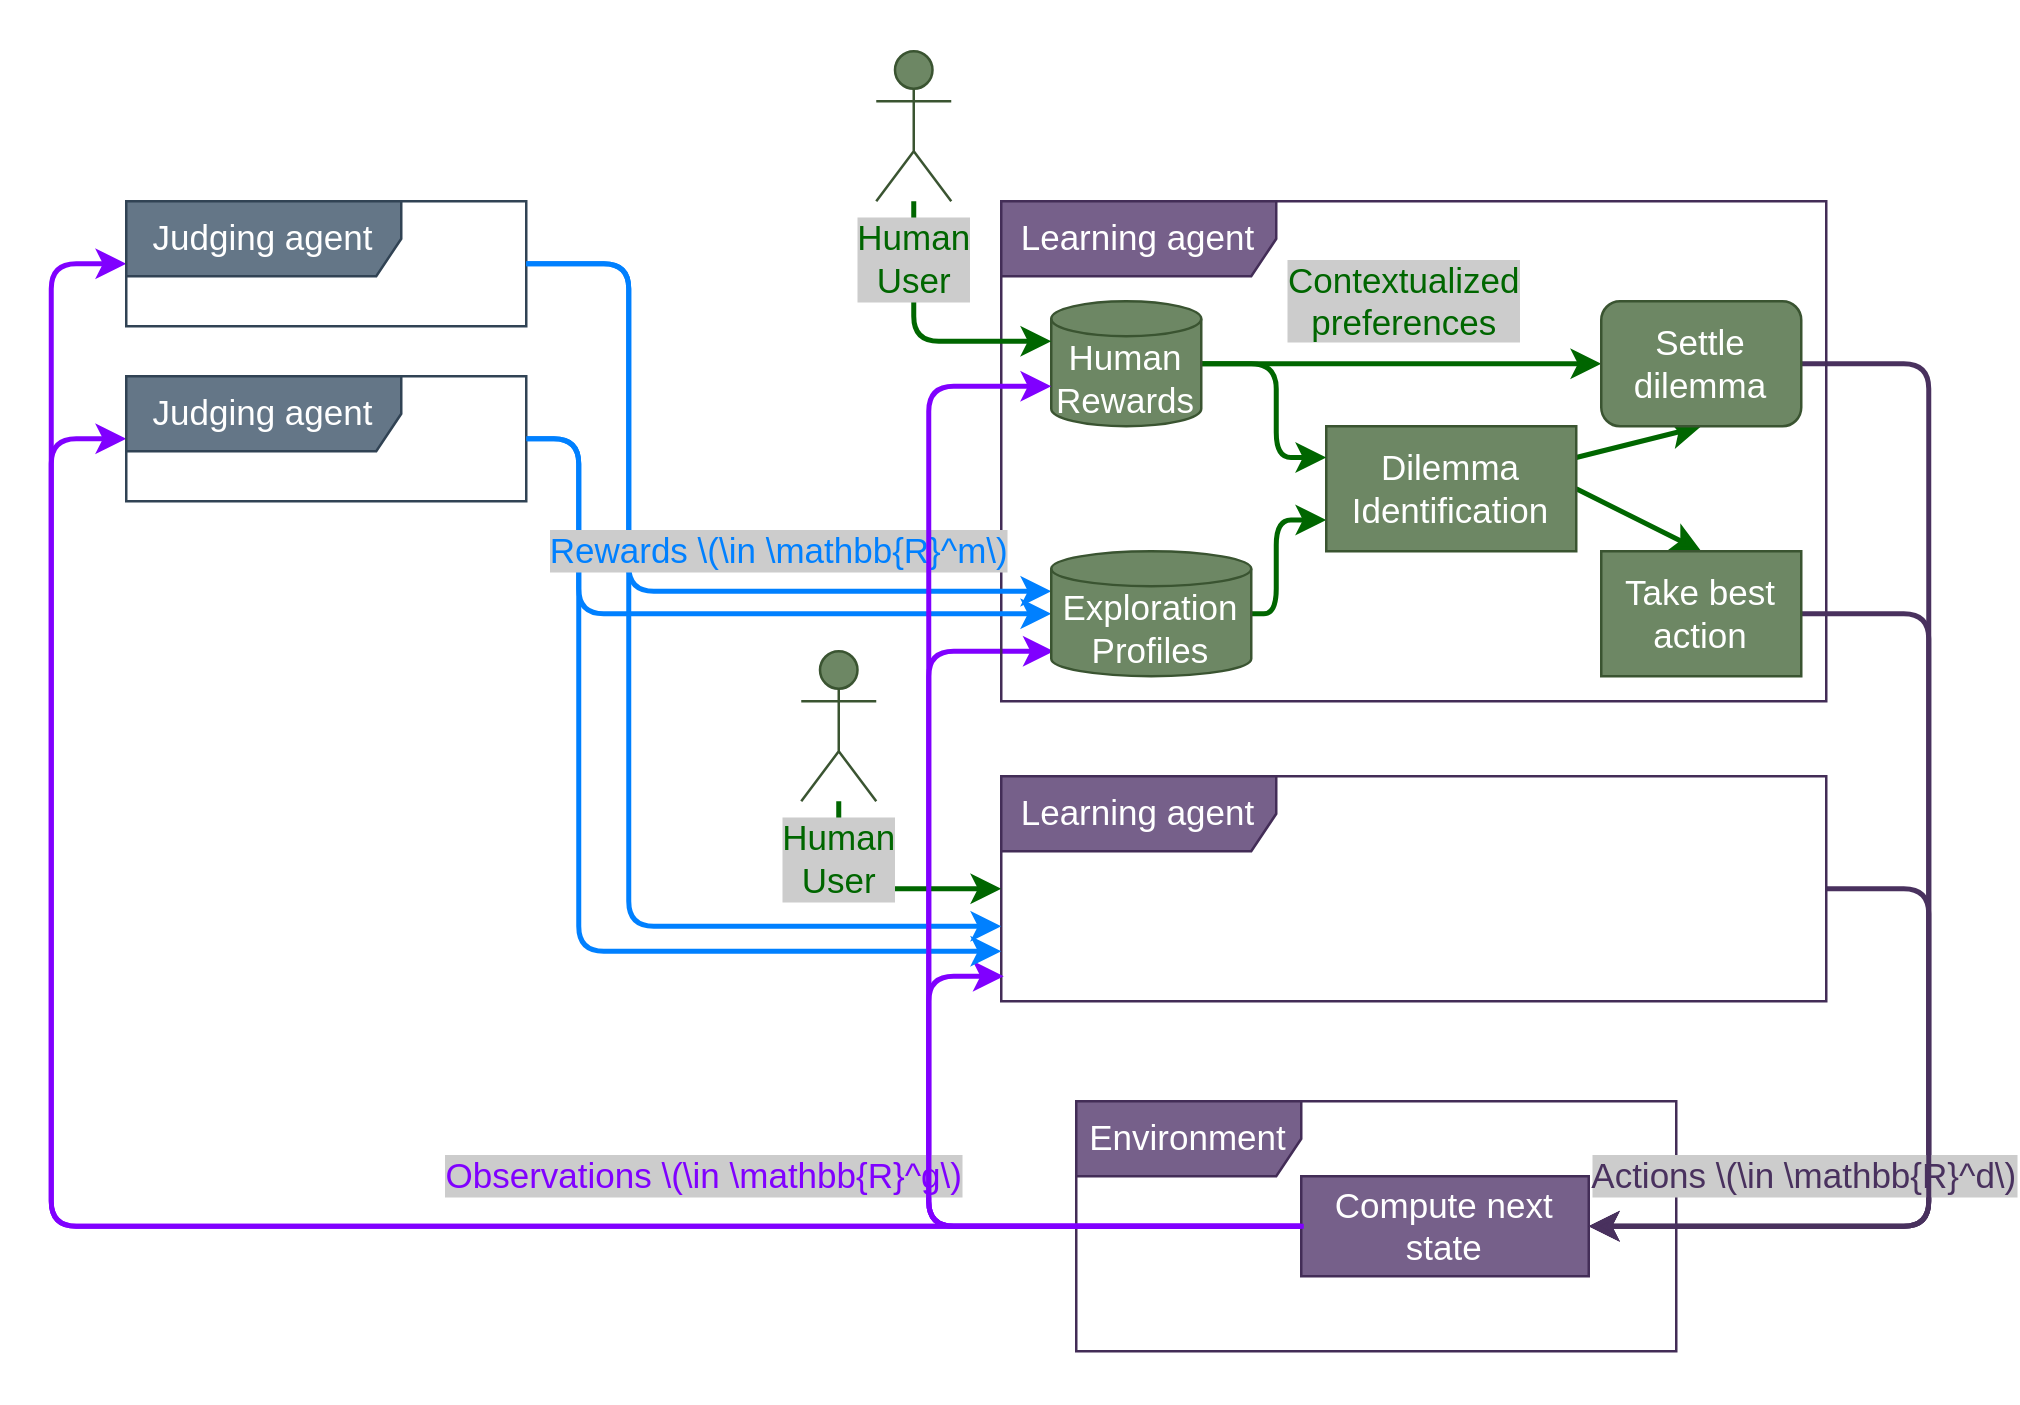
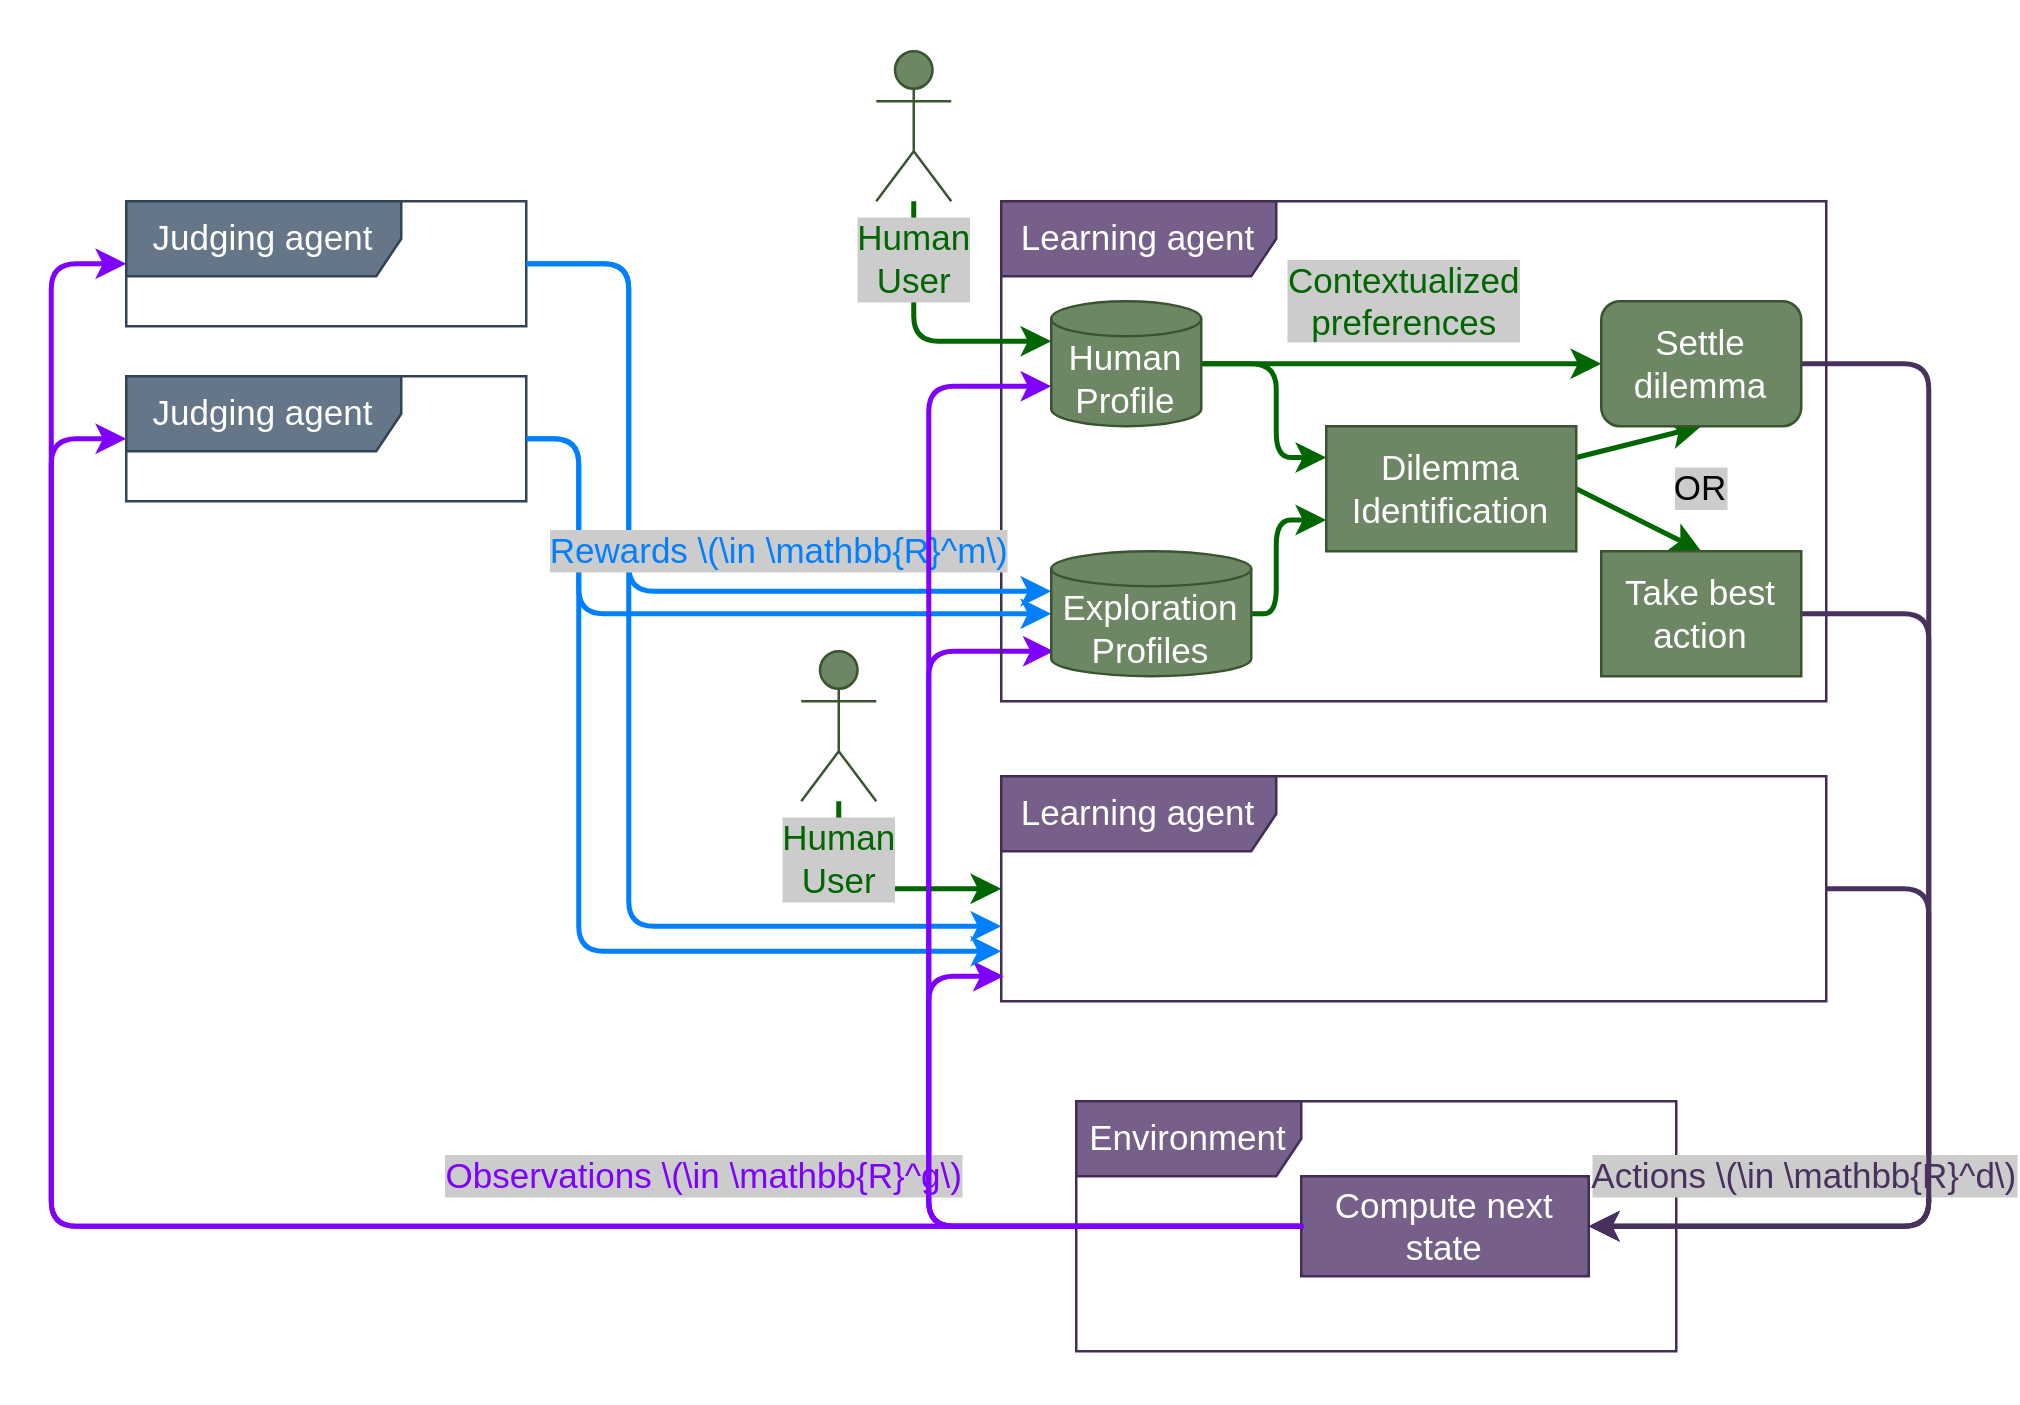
node "Human Rewards": label "Human Rewards" -> "Human Profile"
node "OR": added
